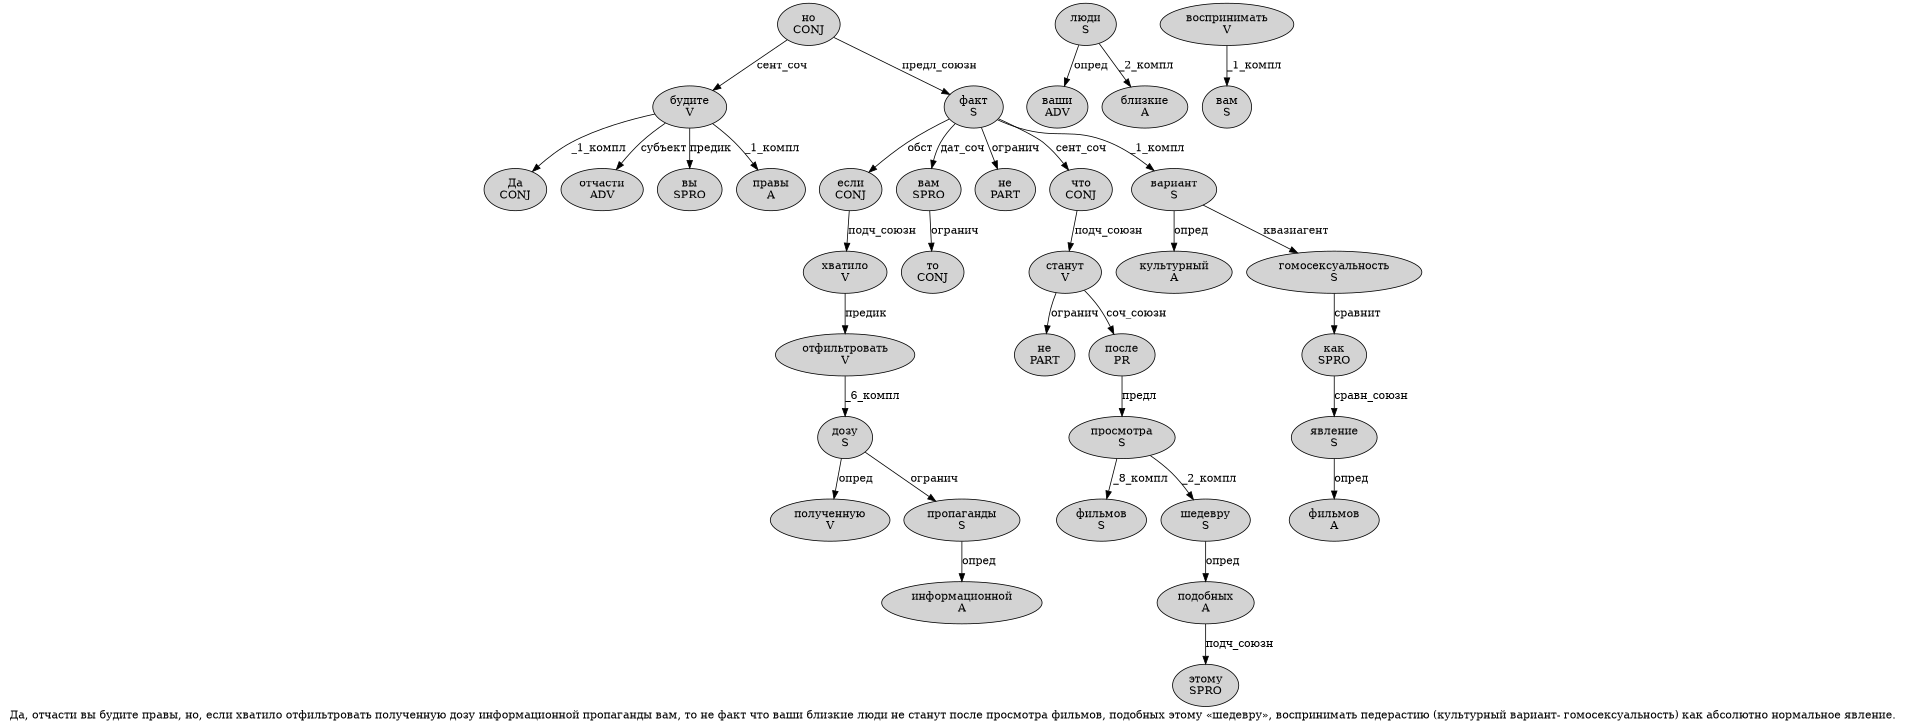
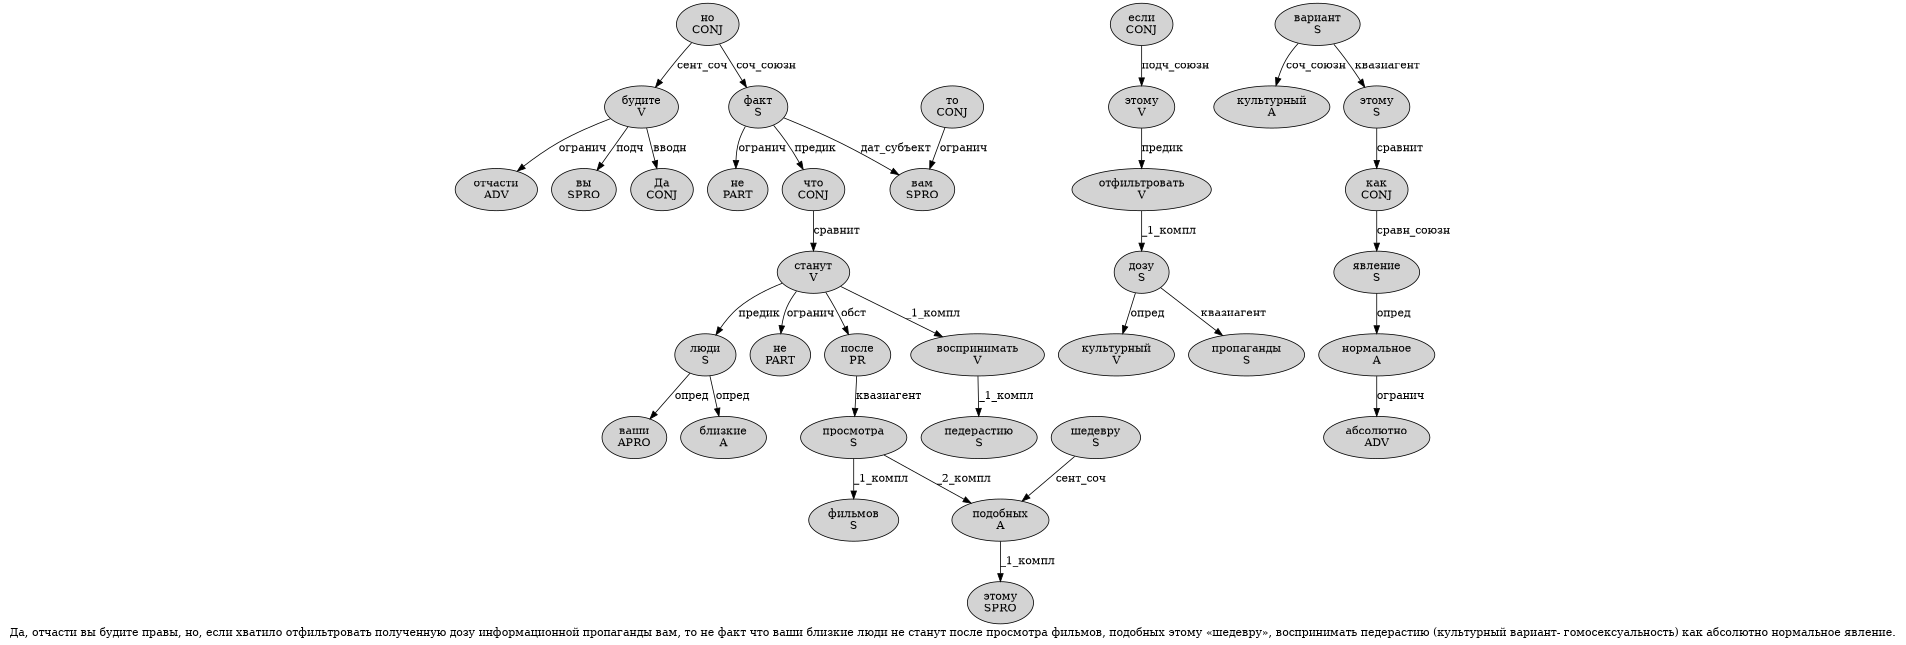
edge "но CONJ" -> "факт S": label "предл_союзн" -> "соч_союзн"
edge "люди S" -> "близкие A": label "_2_компл" -> "опред"
node "ваши ADV": label "ваши ADV" -> "ваши APRO"
node "вам S": label "вам S" -> "педерастию S"
edge "факт S" -> "вариант S": removed, label "_1_компл"
edge "факт S" -> "если CONJ": removed, label "обст"
edge "будите V" -> "Да CONJ": label "_1_компл" -> "вводн"
edge "будите V" -> "отчасти ADV": label "субъект" -> "огранич"
edge "будите V" -> "вы SPRO": label "предик" -> "подч"
edge "факт S" -> "вам SPRO": label "дат_соч" -> "дат_субъект"
edge "факт S" -> "что CONJ": label "сент_соч" -> "предик"
node "правы A": removed
edge "вам SPRO" -> "то CONJ": reversed
edge "что CONJ" -> "станут V": label "подч_союзн" -> "сравнит"
edge "вариант S" -> "культурный A": label "опред" -> "соч_союзн"
node "хватило V": label "хватило V" -> "этому V"
node "гомосексуальность S": label "гомосексуальность S" -> "этому S"
edge "станут V" -> "люди S": added, label "предик"
edge "станут V" -> "воспринимать V": added, label "_1_компл"
edge "станут V" -> "после PR": label "соч_союзн" -> "обст"
node "как SPRO": label "как SPRO" -> "как CONJ"
edge "отфильтровать V" -> "дозу S": label "_6_компл" -> "_1_компл"
edge "после PR" -> "просмотра S": label "предл" -> "квазиагент"
node "абсолютно ADV": added
edge "просмотра S" -> "шедевру S": now "просмотра S" -> "подобных A"
edge "дозу S" -> "пропаганды S": label "огранич" -> "квазиагент"
edge "просмотра S" -> "фильмов S": label "_8_компл" -> "_1_компл"
node "полученную V": label "полученную V" -> "культурный V"
node "фильмов A": label "фильмов A" -> "нормальное A"
edge "шедевру S" -> "подобных A": label "опред" -> "сент_соч"
node "информационной A": removed
edge "подобных A" -> "этому SPRO": label "подч_союзн" -> "_1_компл"
